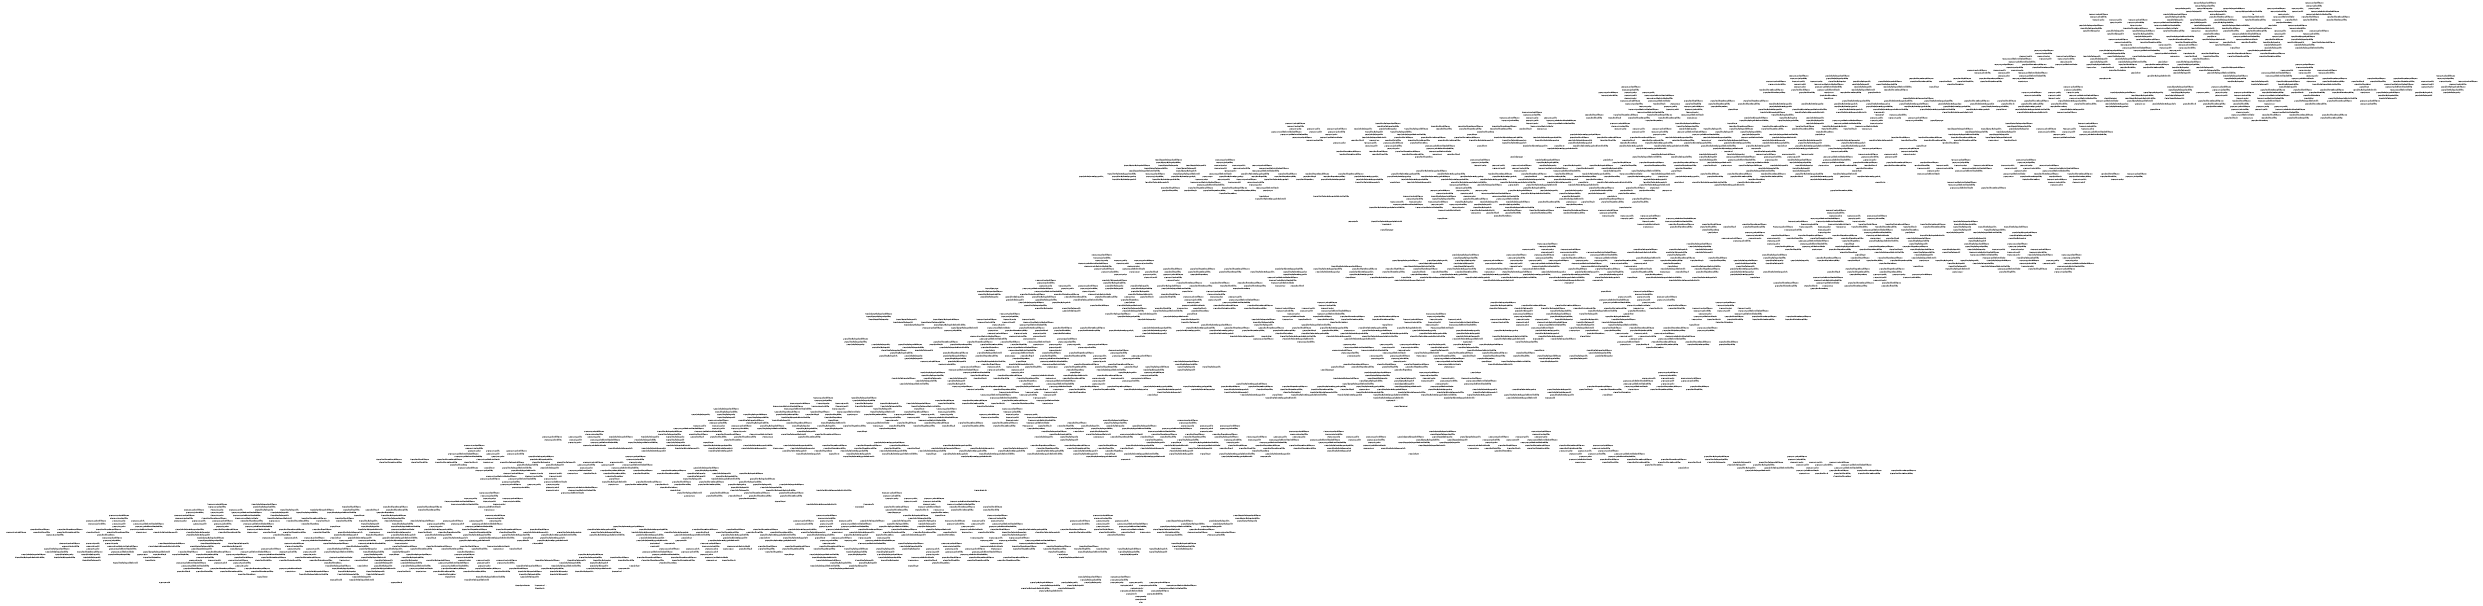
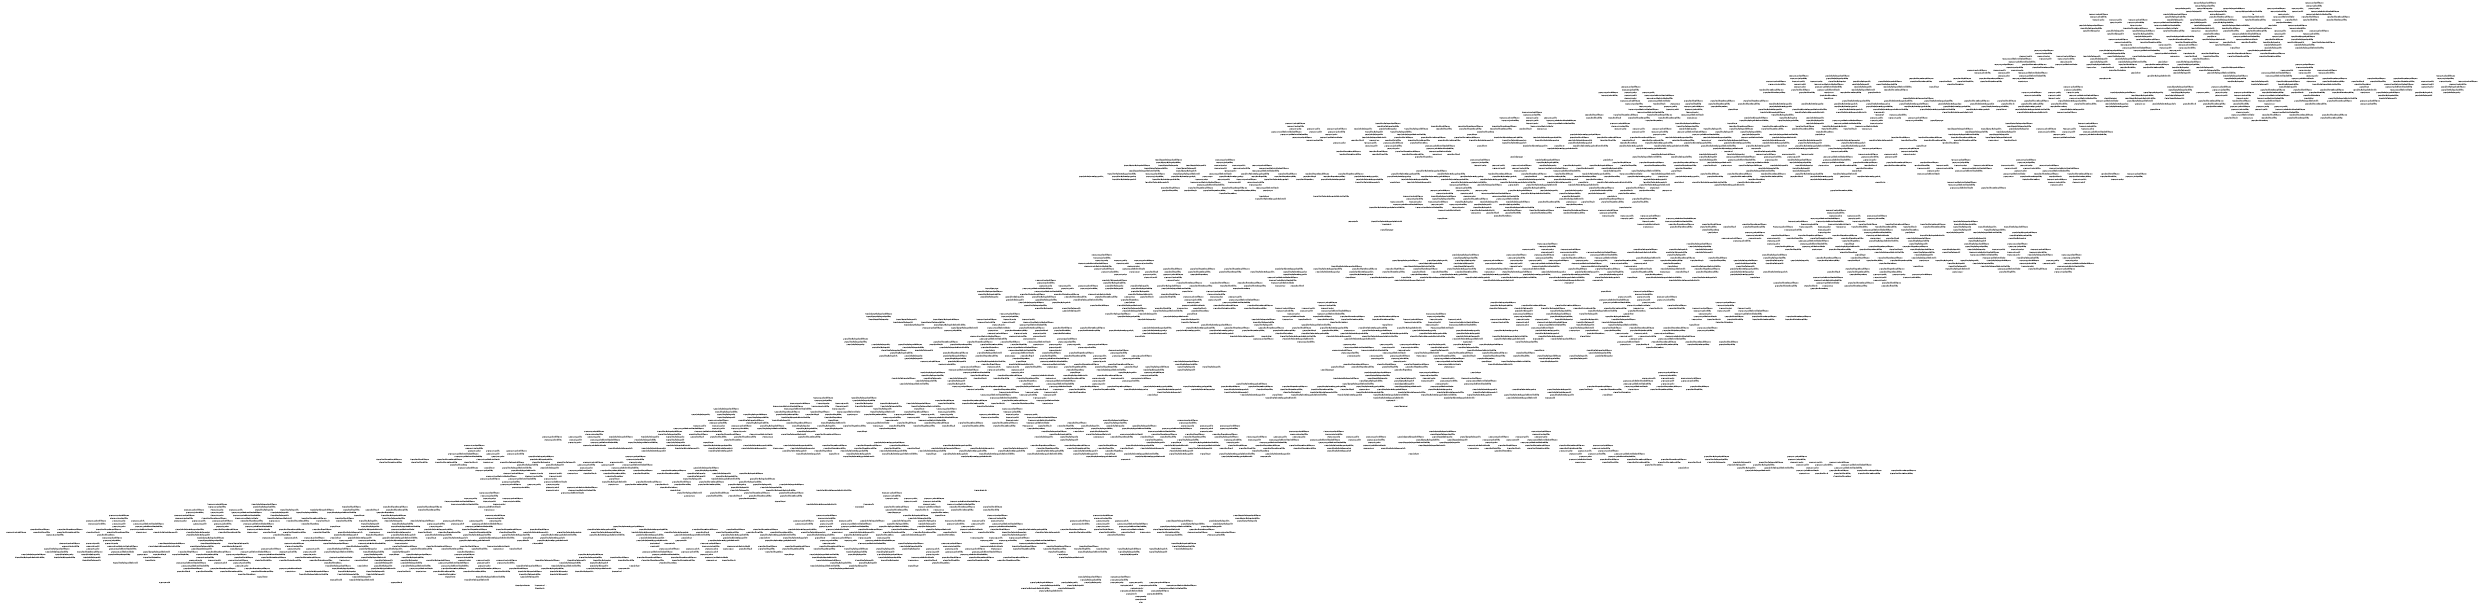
node "1318 inception_v3/conv2d_45/SymmQuant/mul": removed
